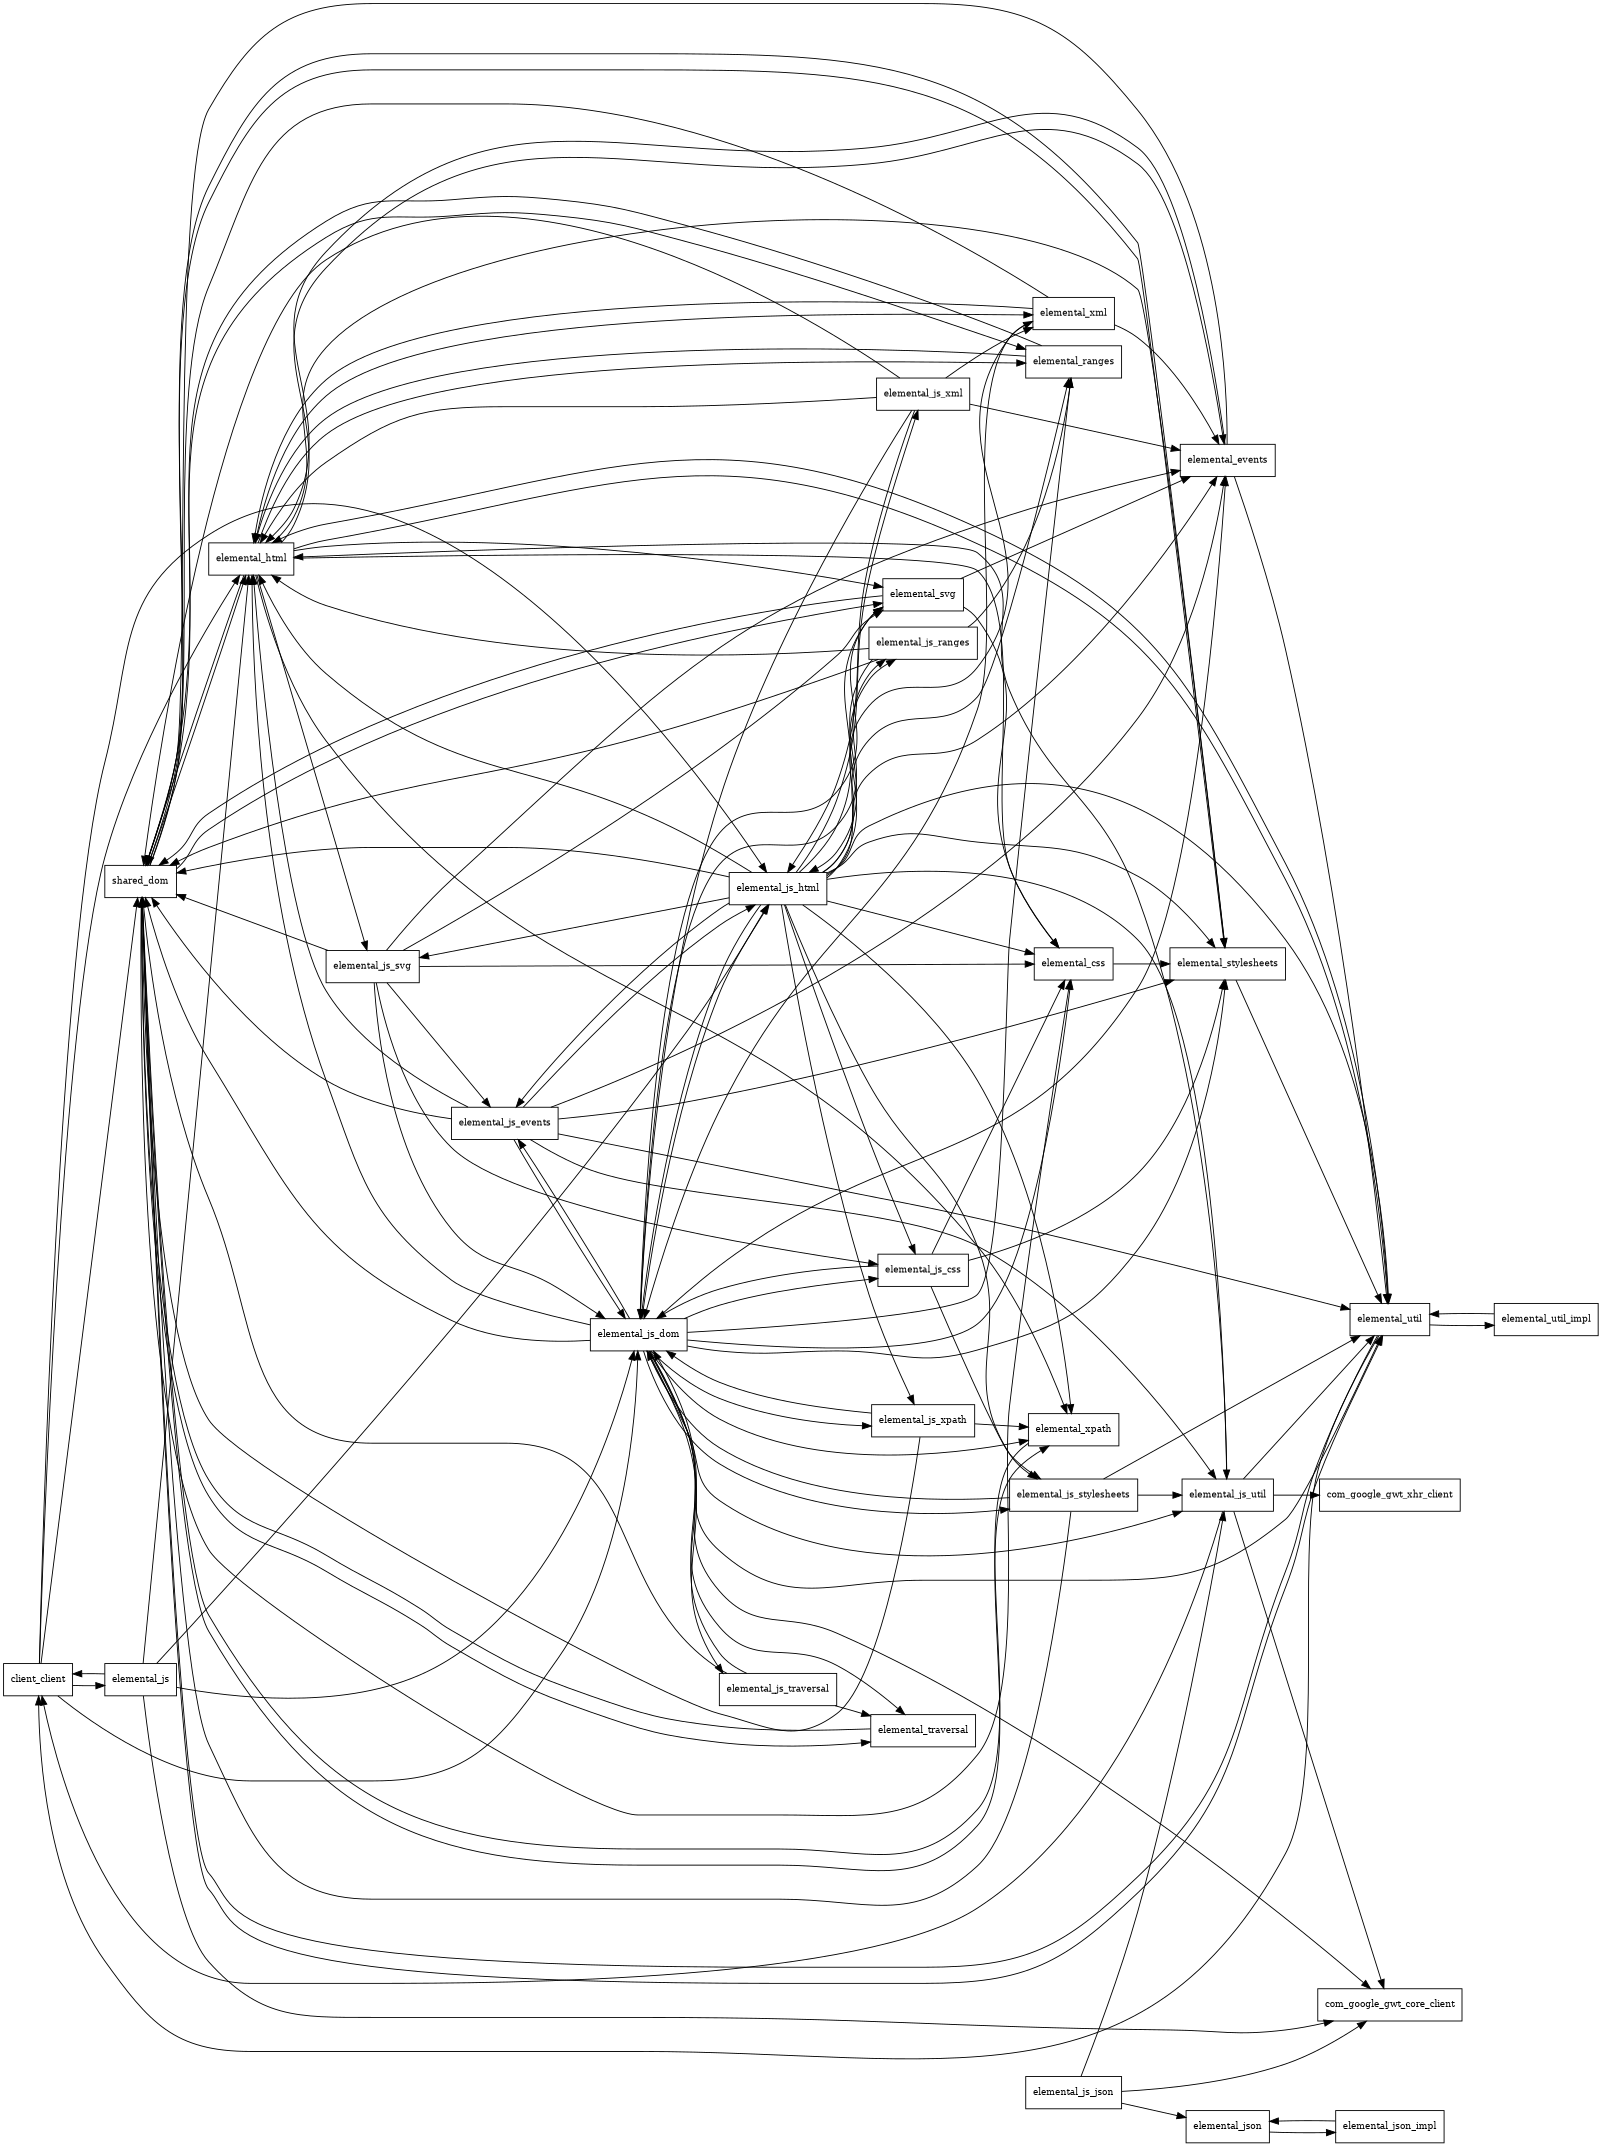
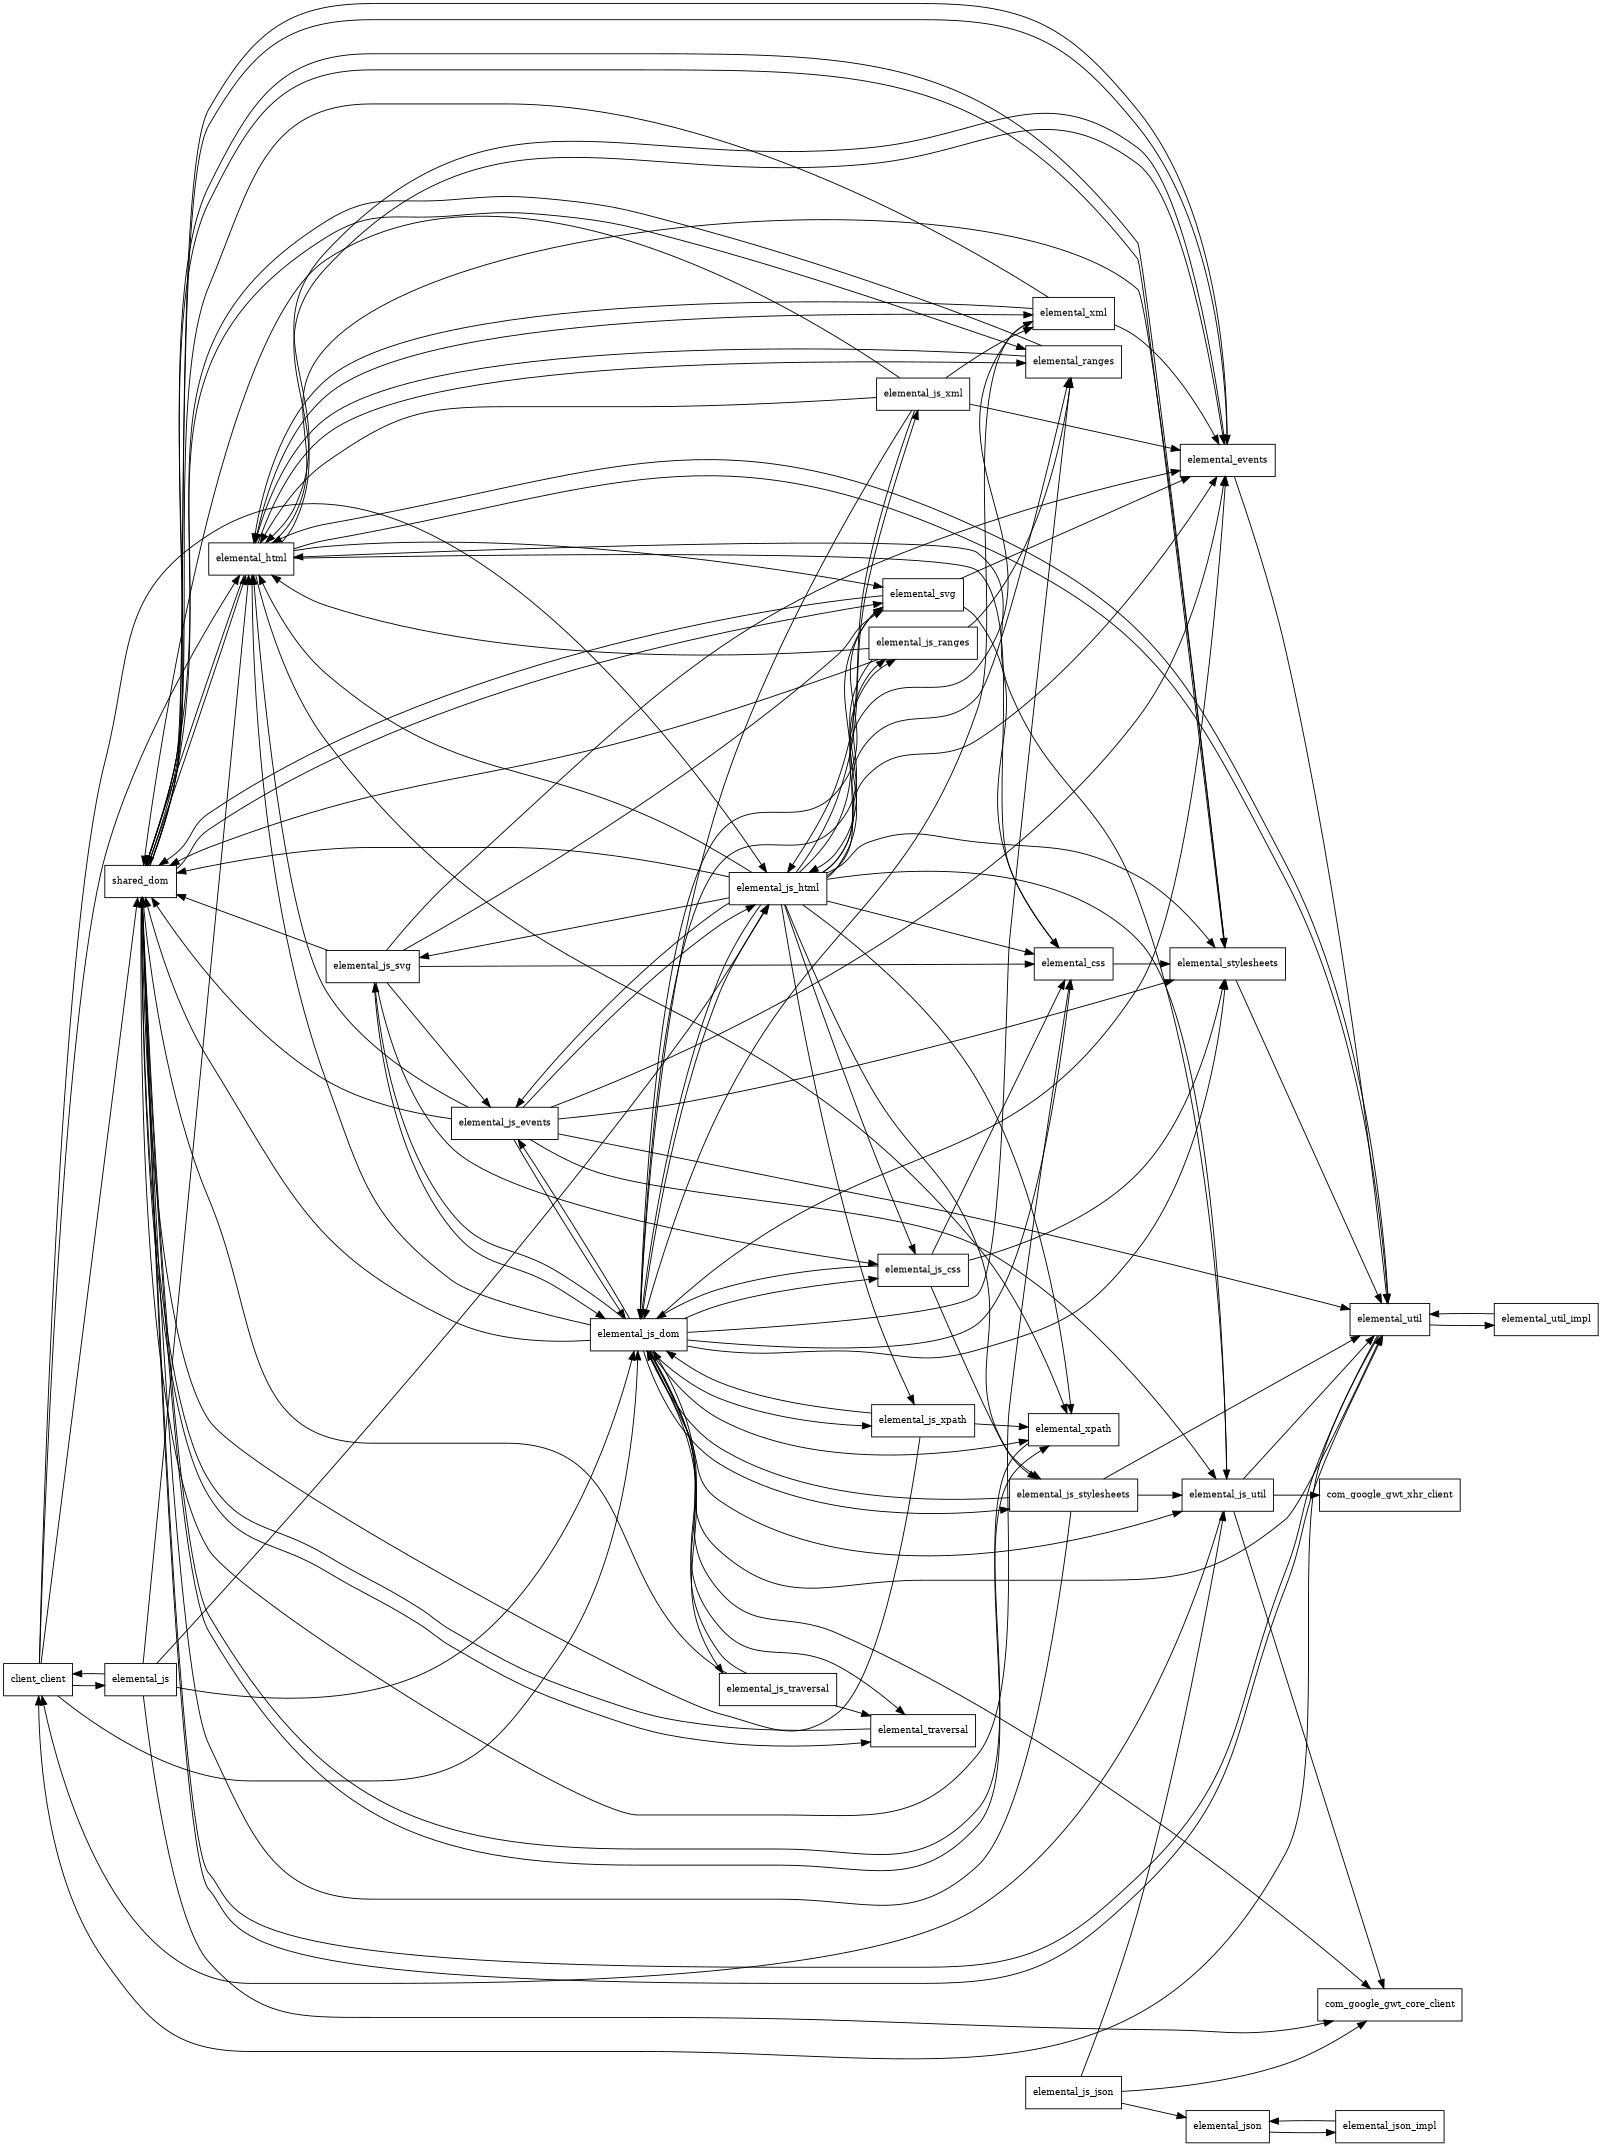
edge "shared_dom" -> "elemental_events": added
edge "elemental_html" -> "elemental_js_svg": now "elemental_js_dom" -> "elemental_js_svg"
edge "elemental_js_html" -> "elemental_util": removed
